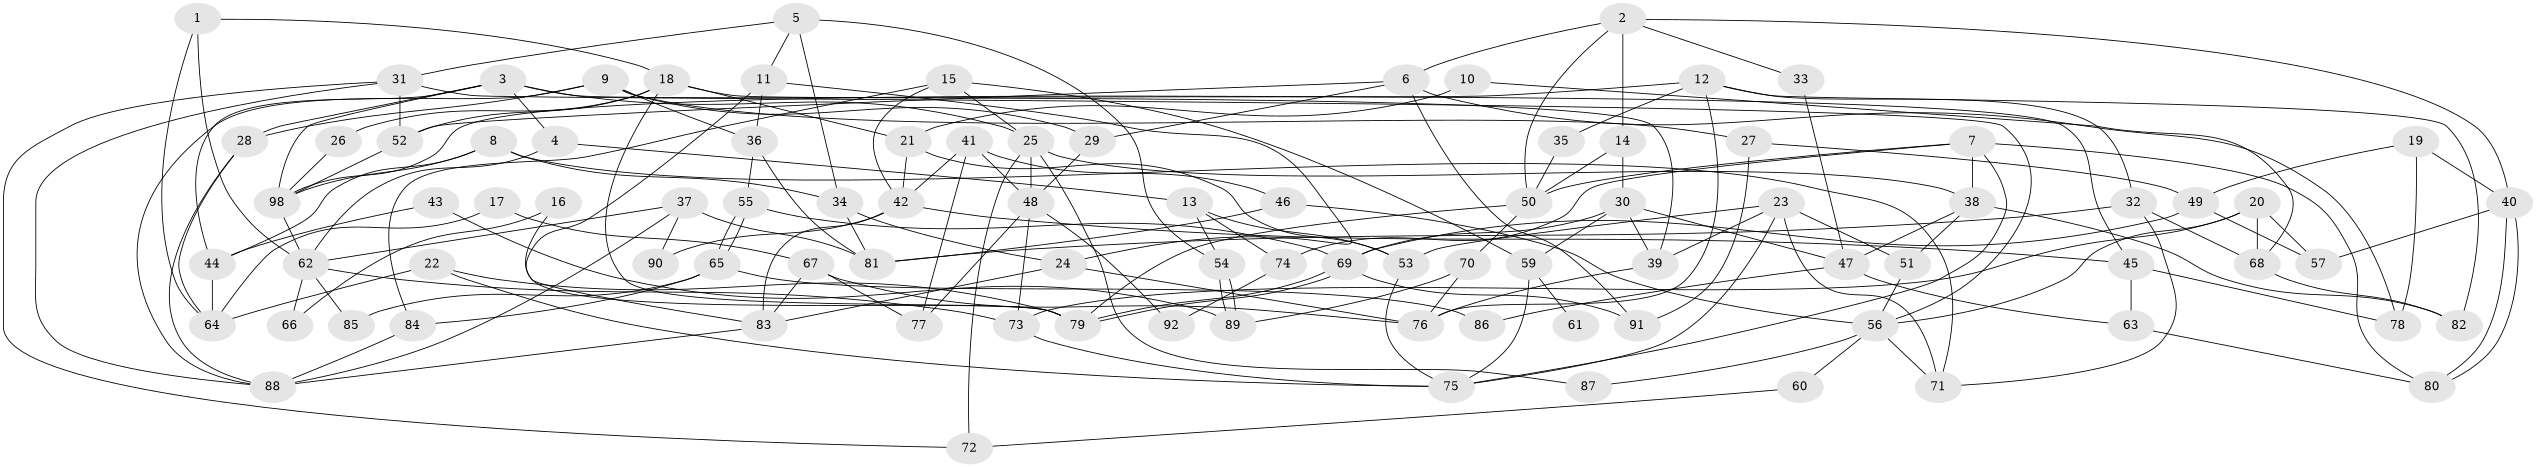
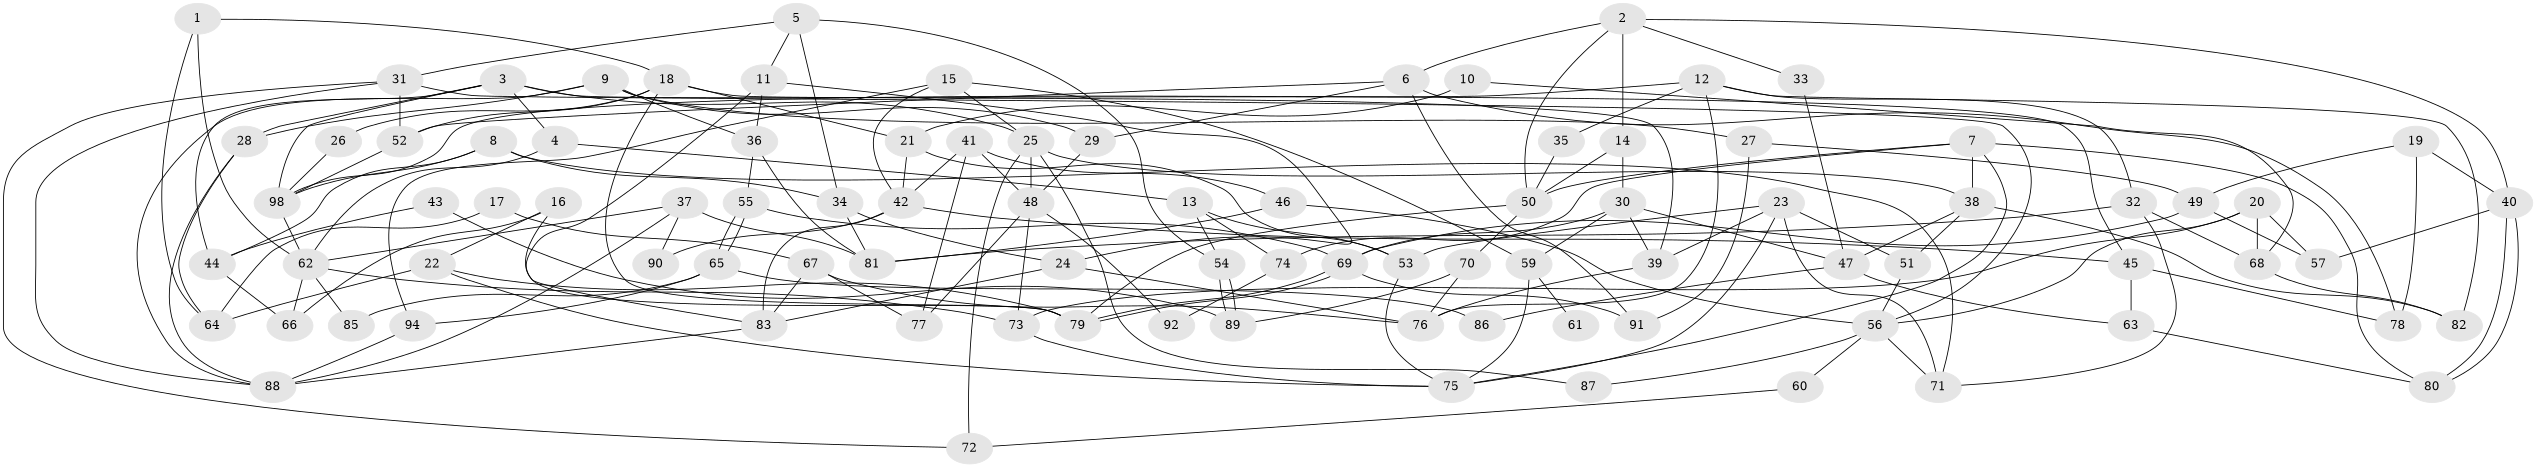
edge "16" -- "22": added
edge "44" -- "64": now "44" -- "66"
node "84": label "84" -> "94"
